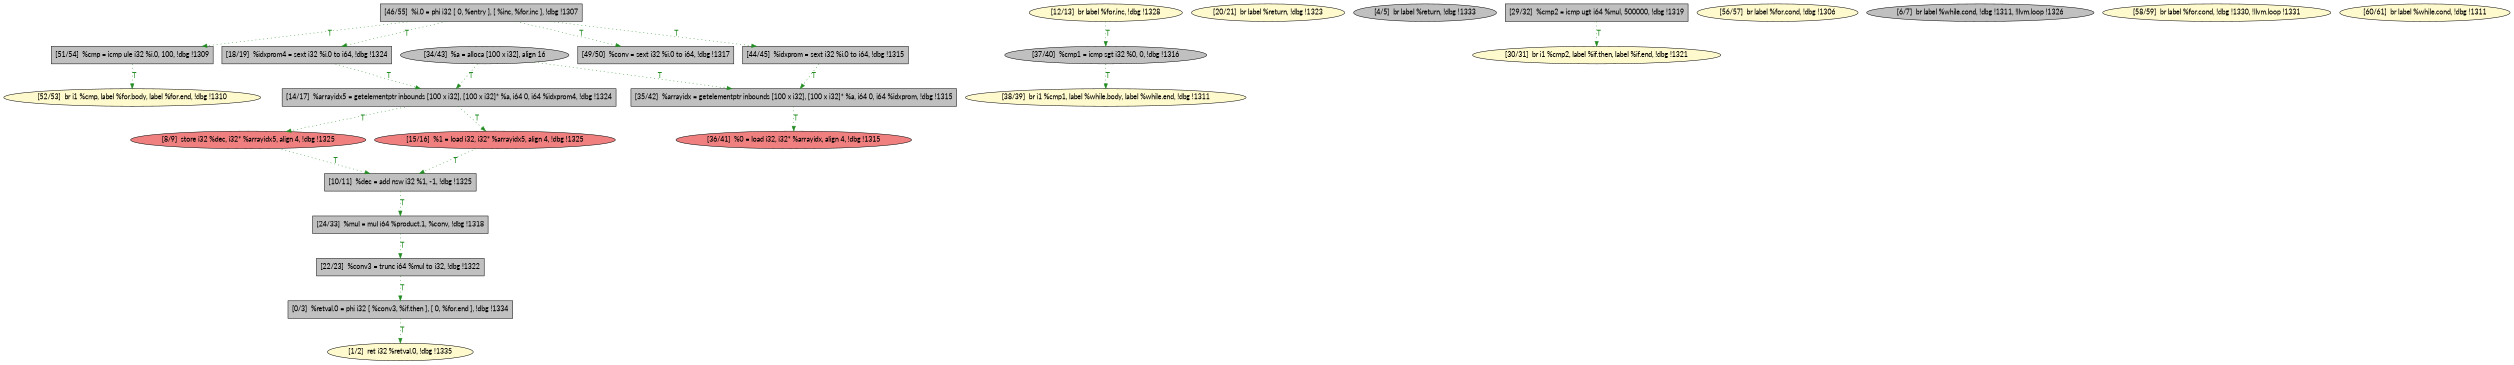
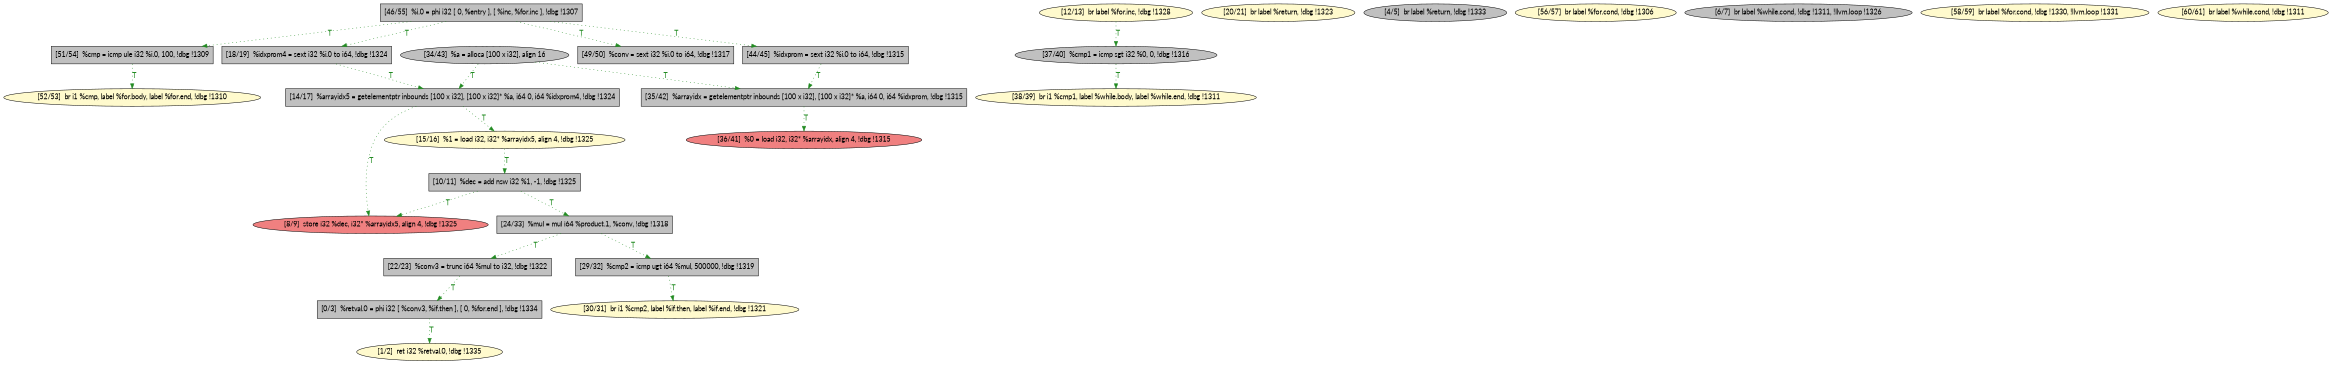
node "[15/16]  %1 = load i32, i32* %arrayidx5, align 4, !dbg !1325": fillcolor lightcoral -> lemonchiffon
edge "[8/9]  store i32 %dec, i32* %arrayidx5, align 4, !dbg !1325" -> "[10/11]  %dec = add nsw i32 %1, -1, !dbg !1325": reversed
edge "[24/33]  %mul = mul i64 %product.1, %conv, !dbg !1318" -> "[29/32]  %cmp2 = icmp ugt i64 %mul, 500000, !dbg !1319": added, label "T"
